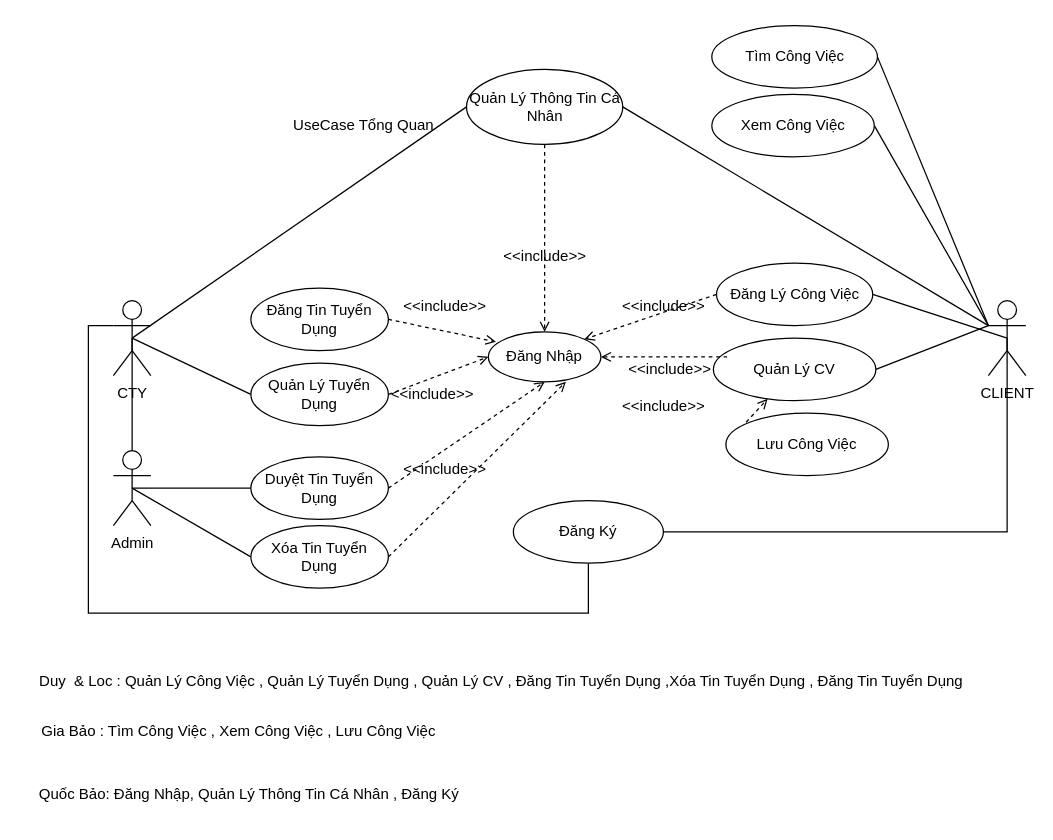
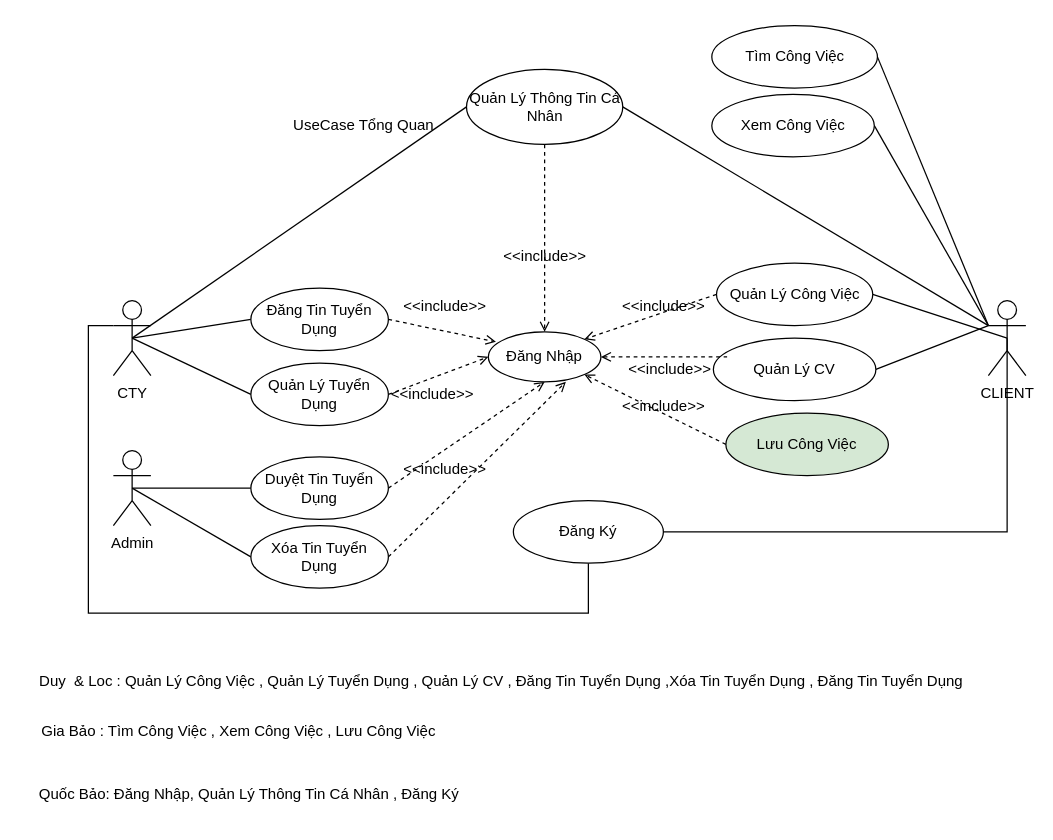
node "Đăng Lý Công Việc": label "Đăng Lý Công Việc" -> "Quản Lý Công Việc"
edge "CTY" -- "Admin": now "CTY" -- "Đăng Tin Tuyển Dụng"
edge "Lưu Công Việc" -> "Quản Lý CV": now "Lưu Công Việc" -> "Đăng Nhập"
node "Lưu Công Việc": fillcolor #ffffff -> #d5e8d4
